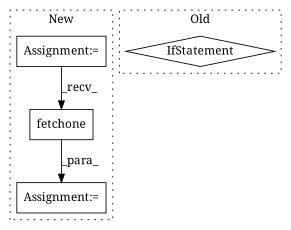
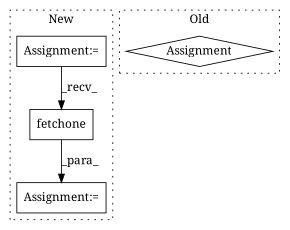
node "IfStatement": label "IfStatement" -> "Assignment"
